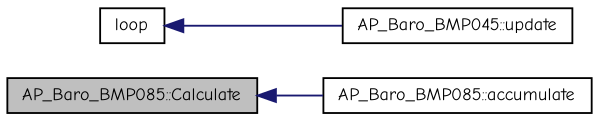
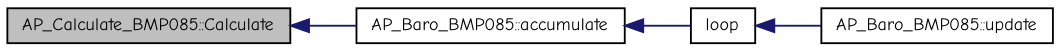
node "AP_Baro_BMP045::update": label "AP_Baro_BMP045::update" -> "AP_Baro_BMP085::update"
edge "loop" -> "AP_Baro_BMP085::accumulate": added
node "AP_Baro_BMP085::Calculate": label "AP_Baro_BMP085::Calculate" -> "AP_Calculate_BMP085::Calculate"
